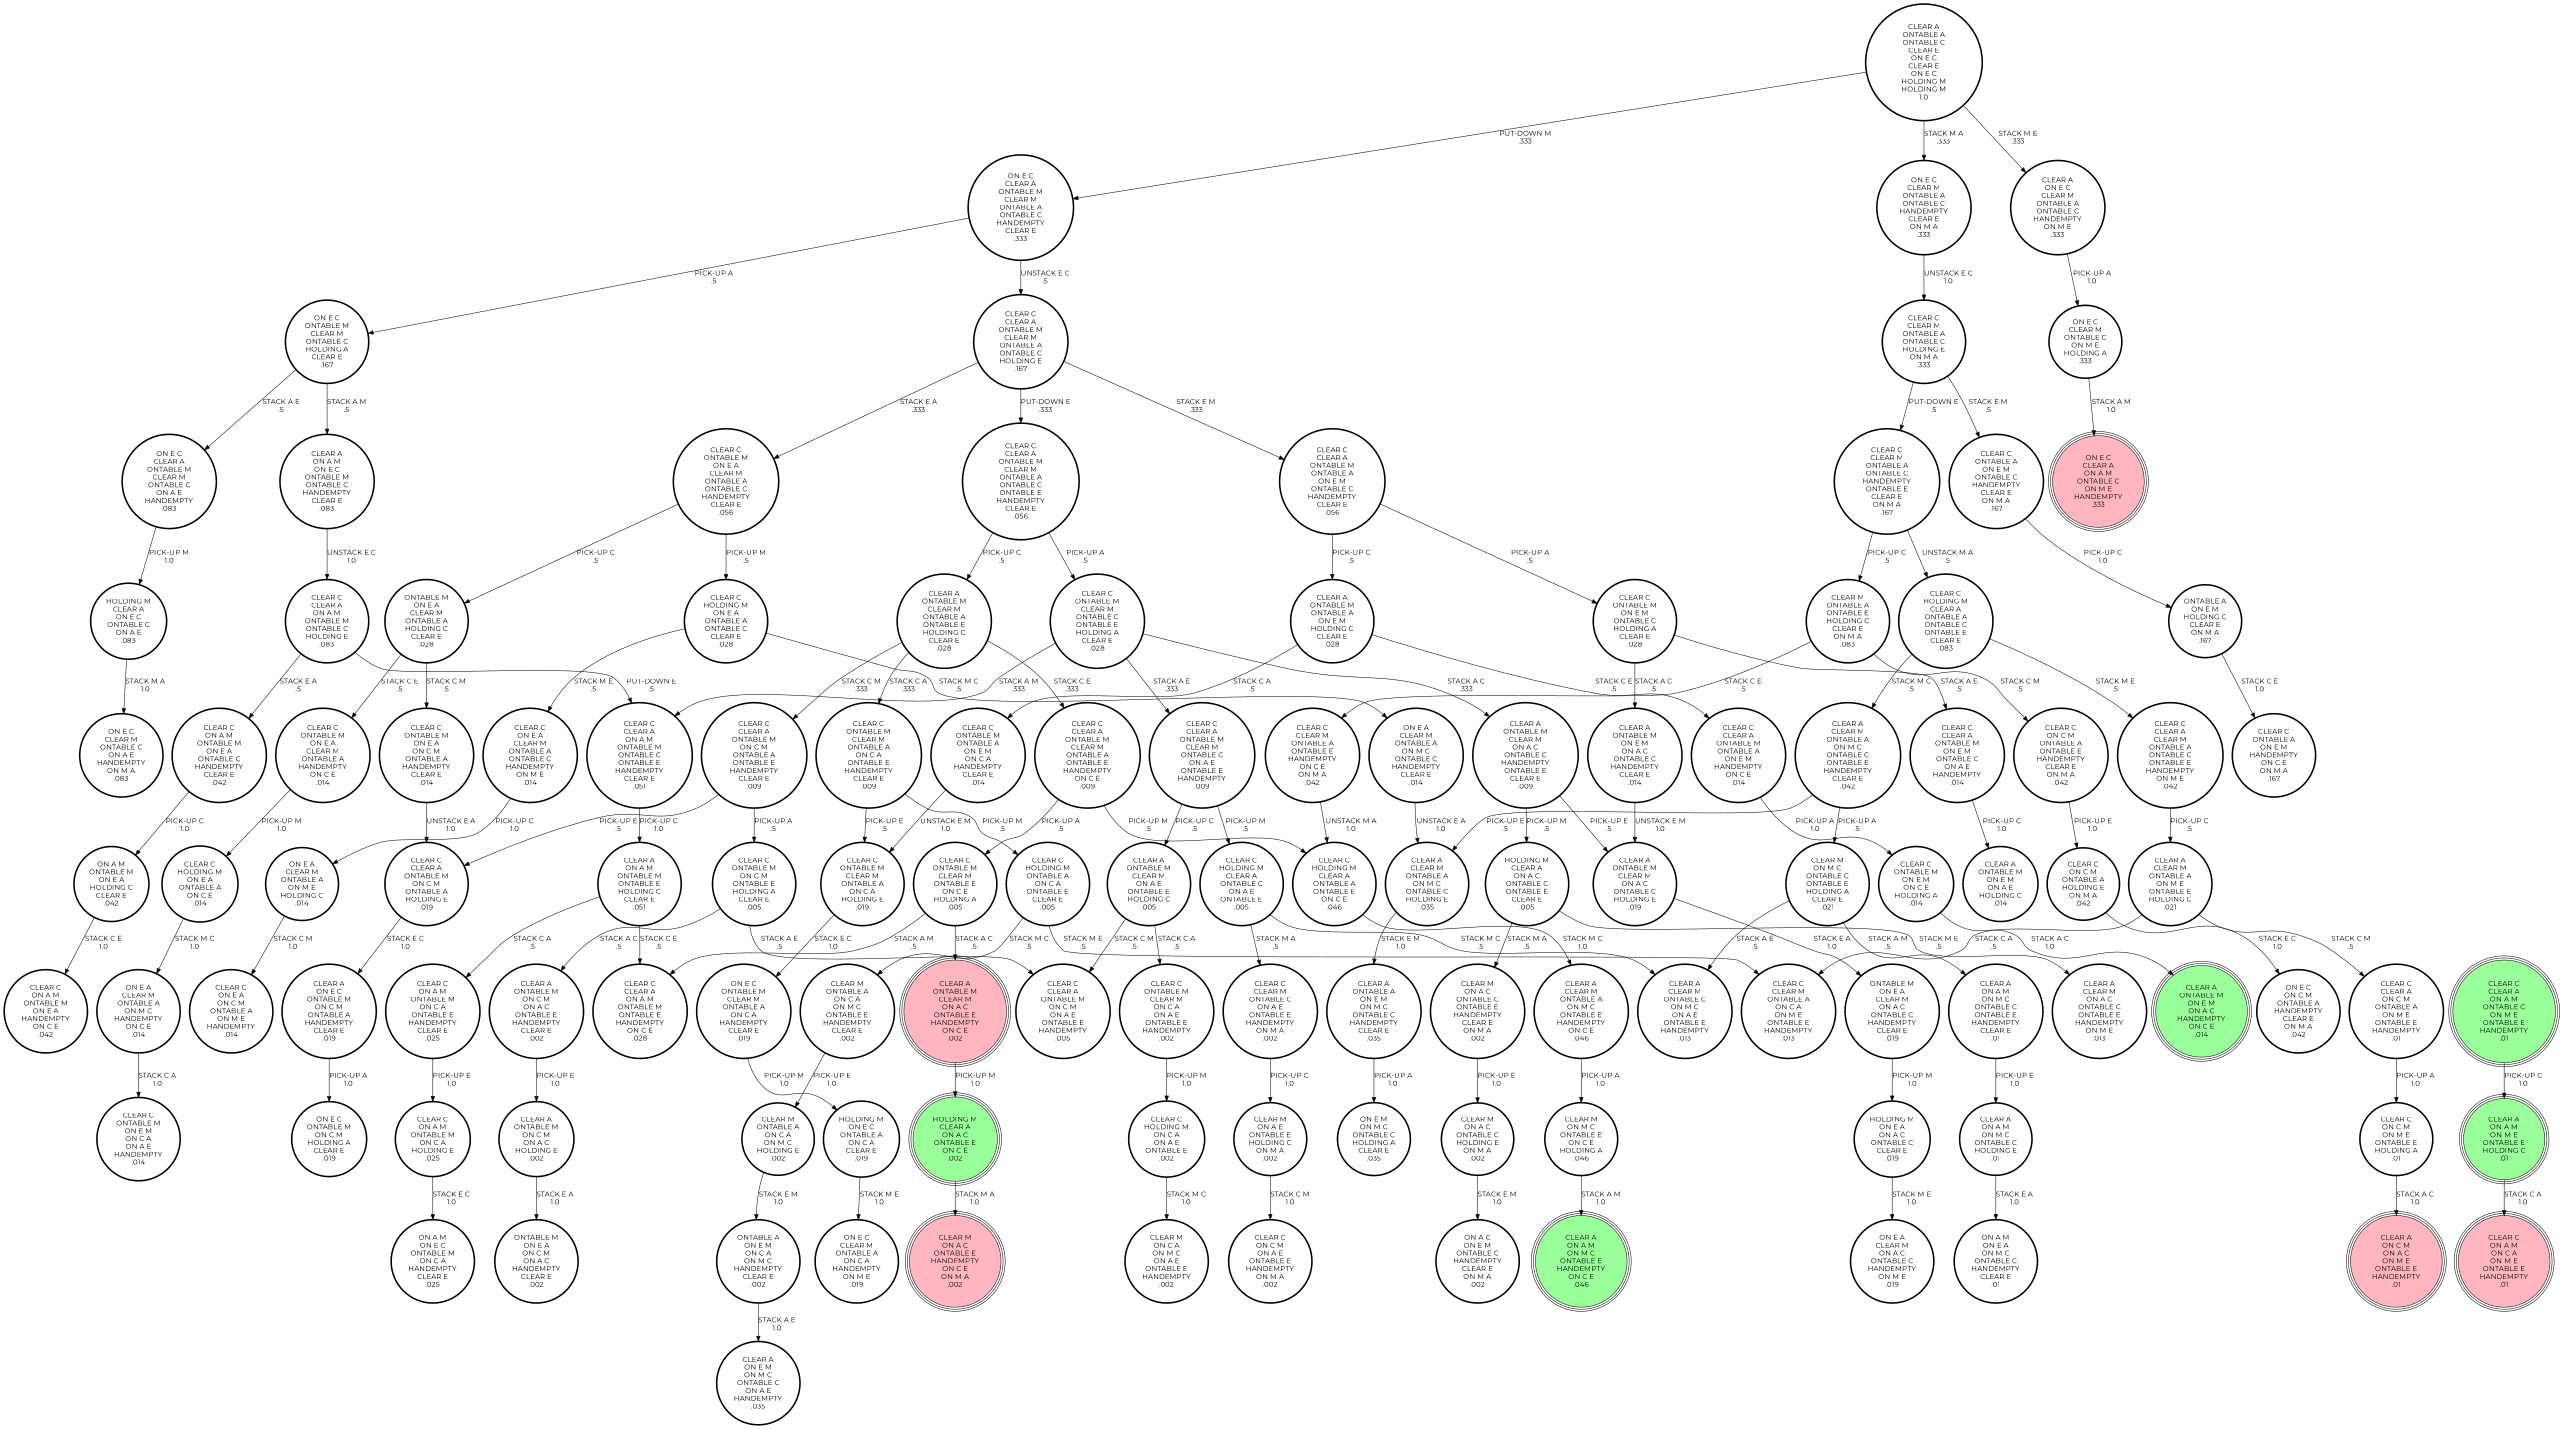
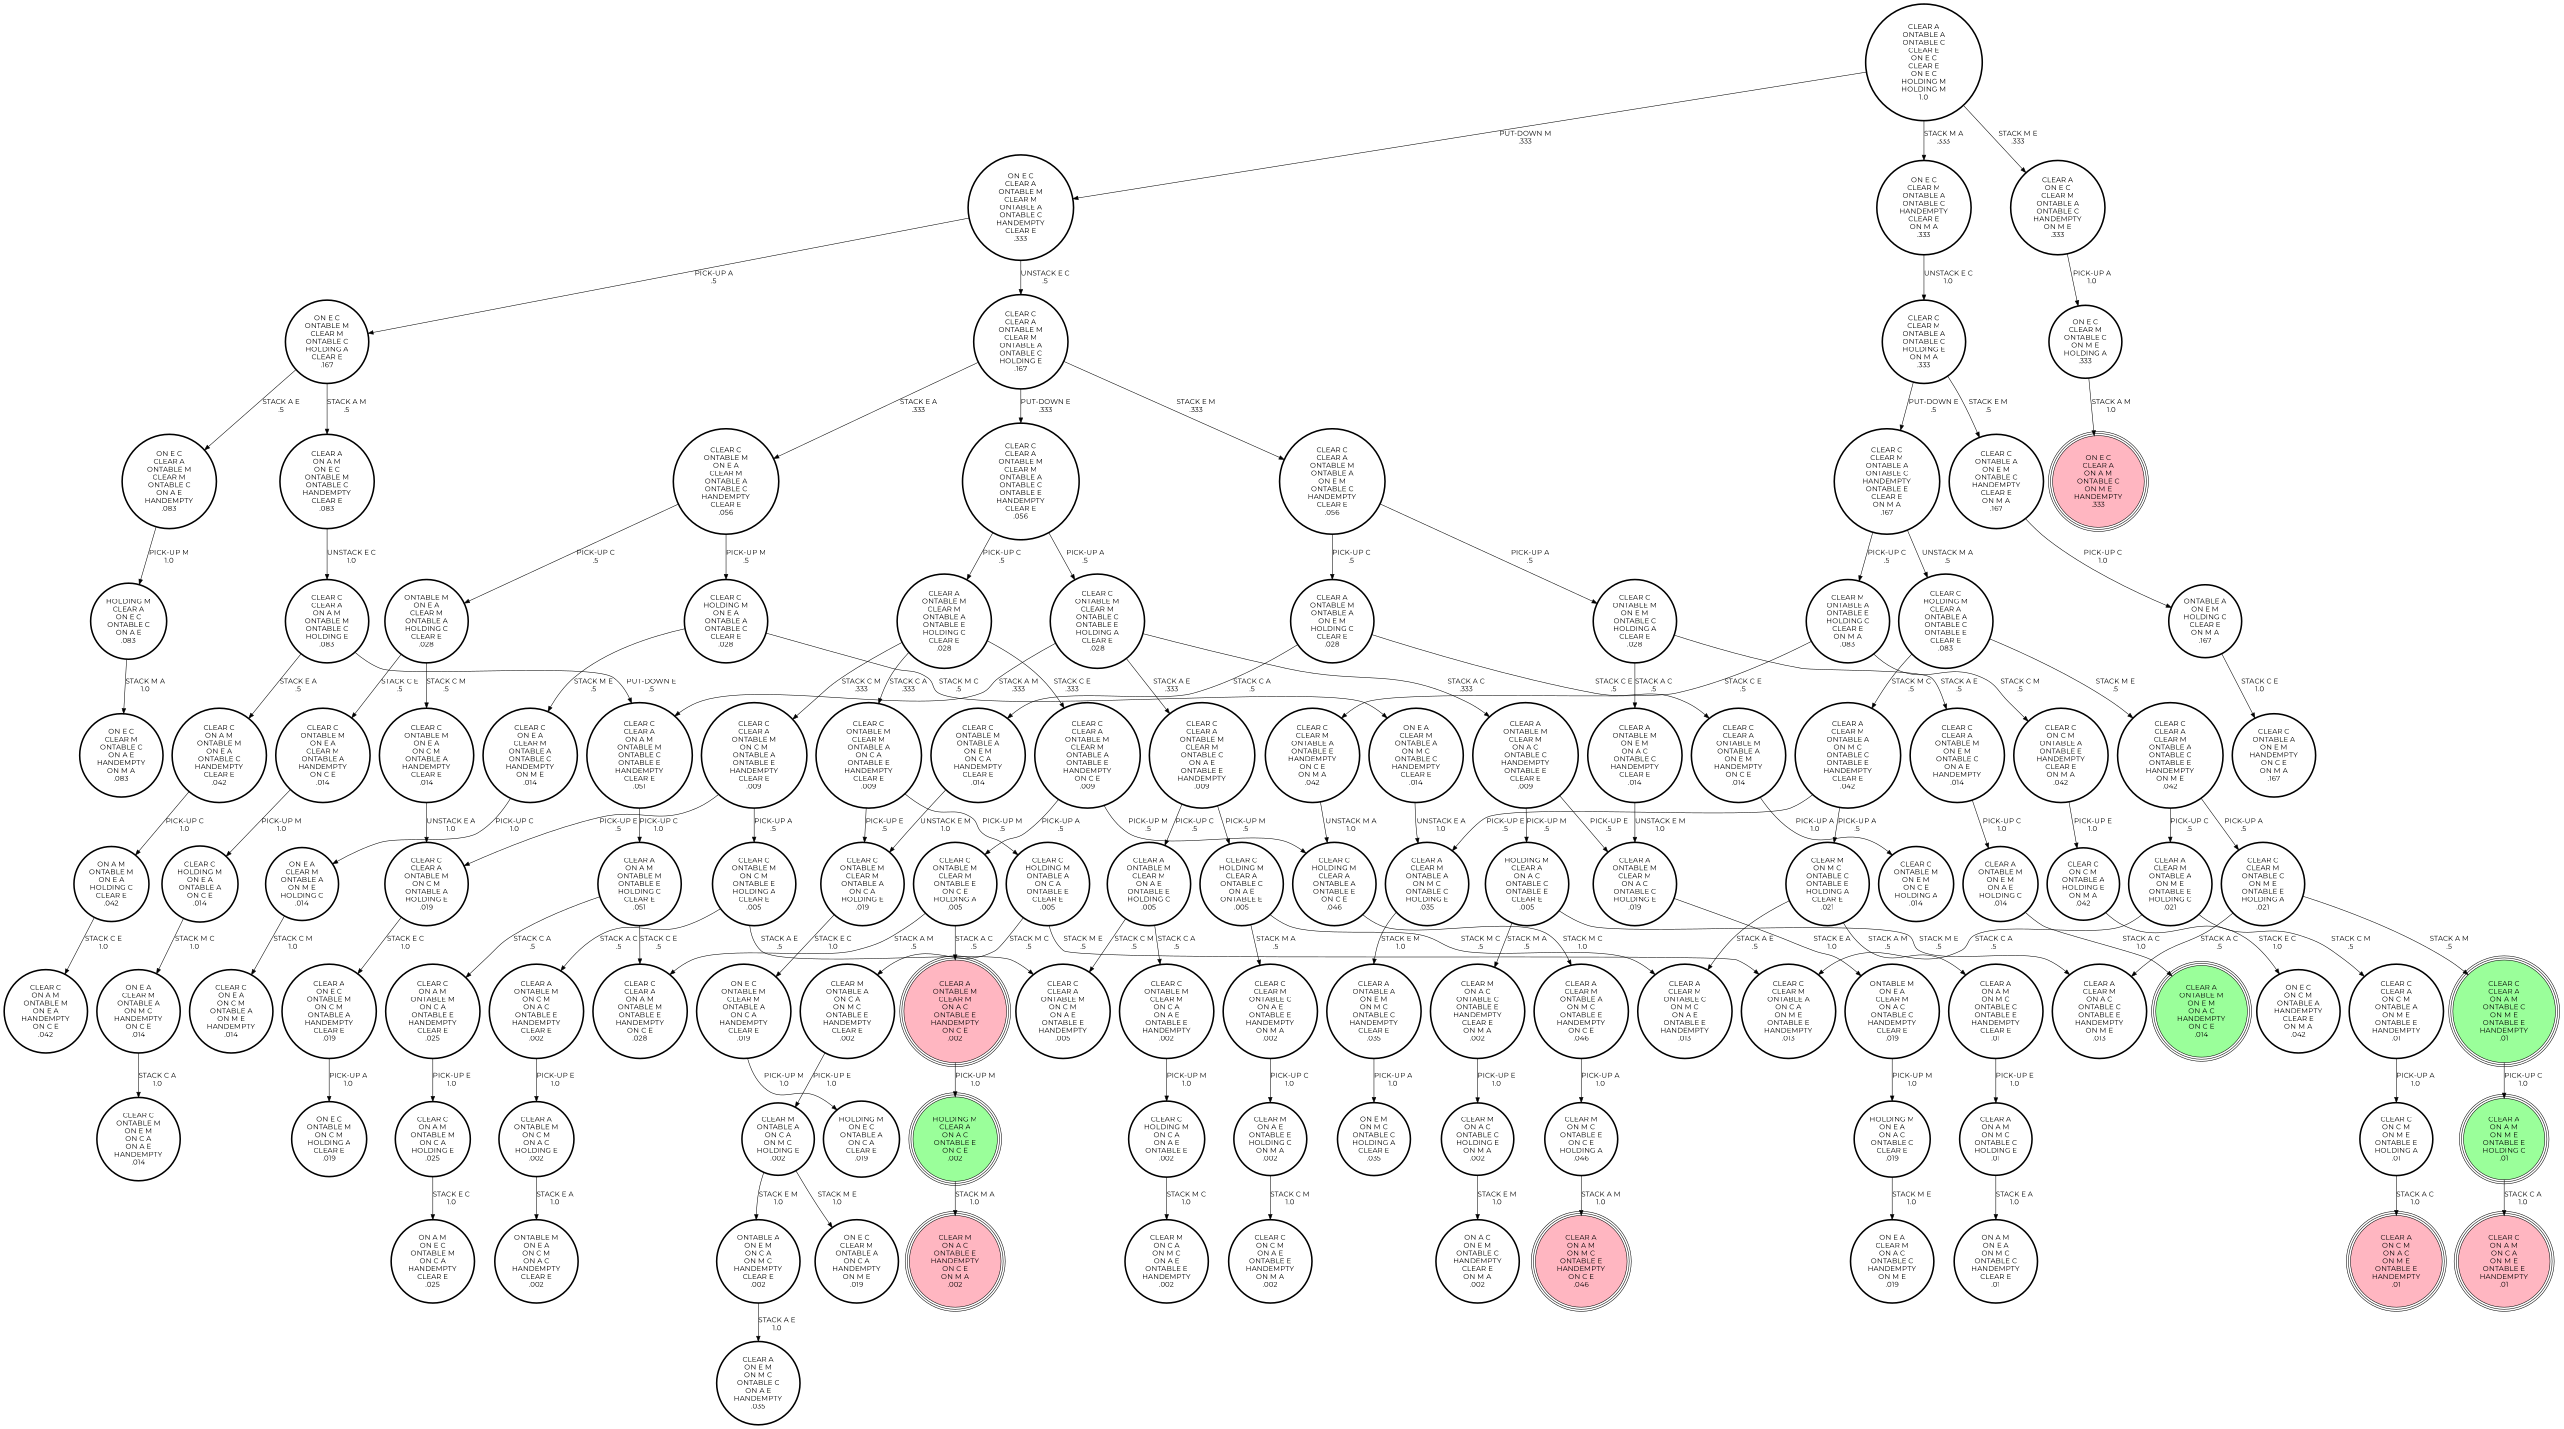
node "CLEAR C CLEAR M ONTABLE C ON M E ONTABLE E HOLDING A .021": added
edge "CLEAR C ONTABLE M ON E M ON C E HOLDING A .014" -> "CLEAR A ONTABLE M ON E M ON A C HANDEMPTY ON C E .014": now "CLEAR A ONTABLE M ON E M ON A E HOLDING C .014" -> "CLEAR A ONTABLE M ON E M ON A C HANDEMPTY ON C E .014"
edge "HOLDING M ON E C ONTABLE A ON C A CLEAR E .019" -> "ON E C CLEAR M ONTABLE A ON C A HANDEMPTY ON M E .019": now "CLEAR M ONTABLE A ON C A ON M C HOLDING E .002" -> "ON E C CLEAR M ONTABLE A ON C A HANDEMPTY ON M E .019"
node "CLEAR A ON A M ON M C ONTABLE E HANDEMPTY ON C E .046": fillcolor palegreen1 -> lightpink
